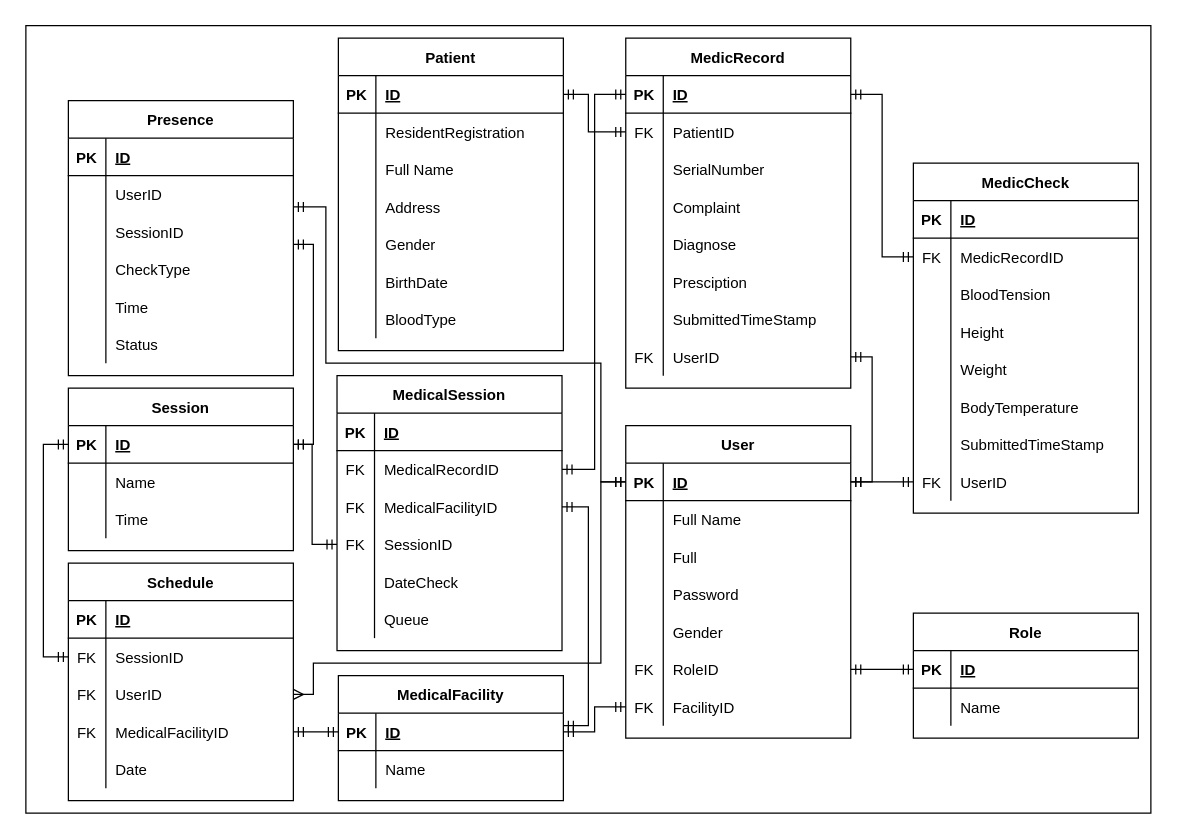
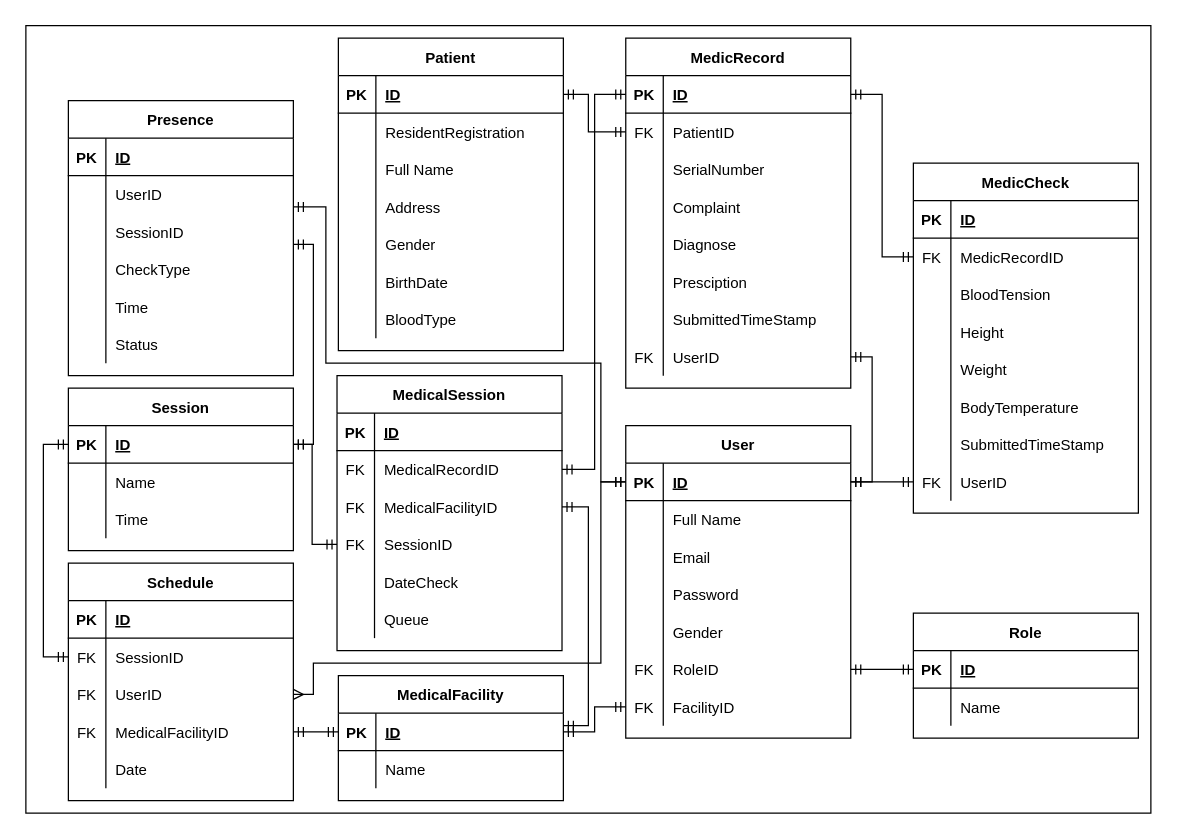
node "Full": label "Full" -> "Email"
